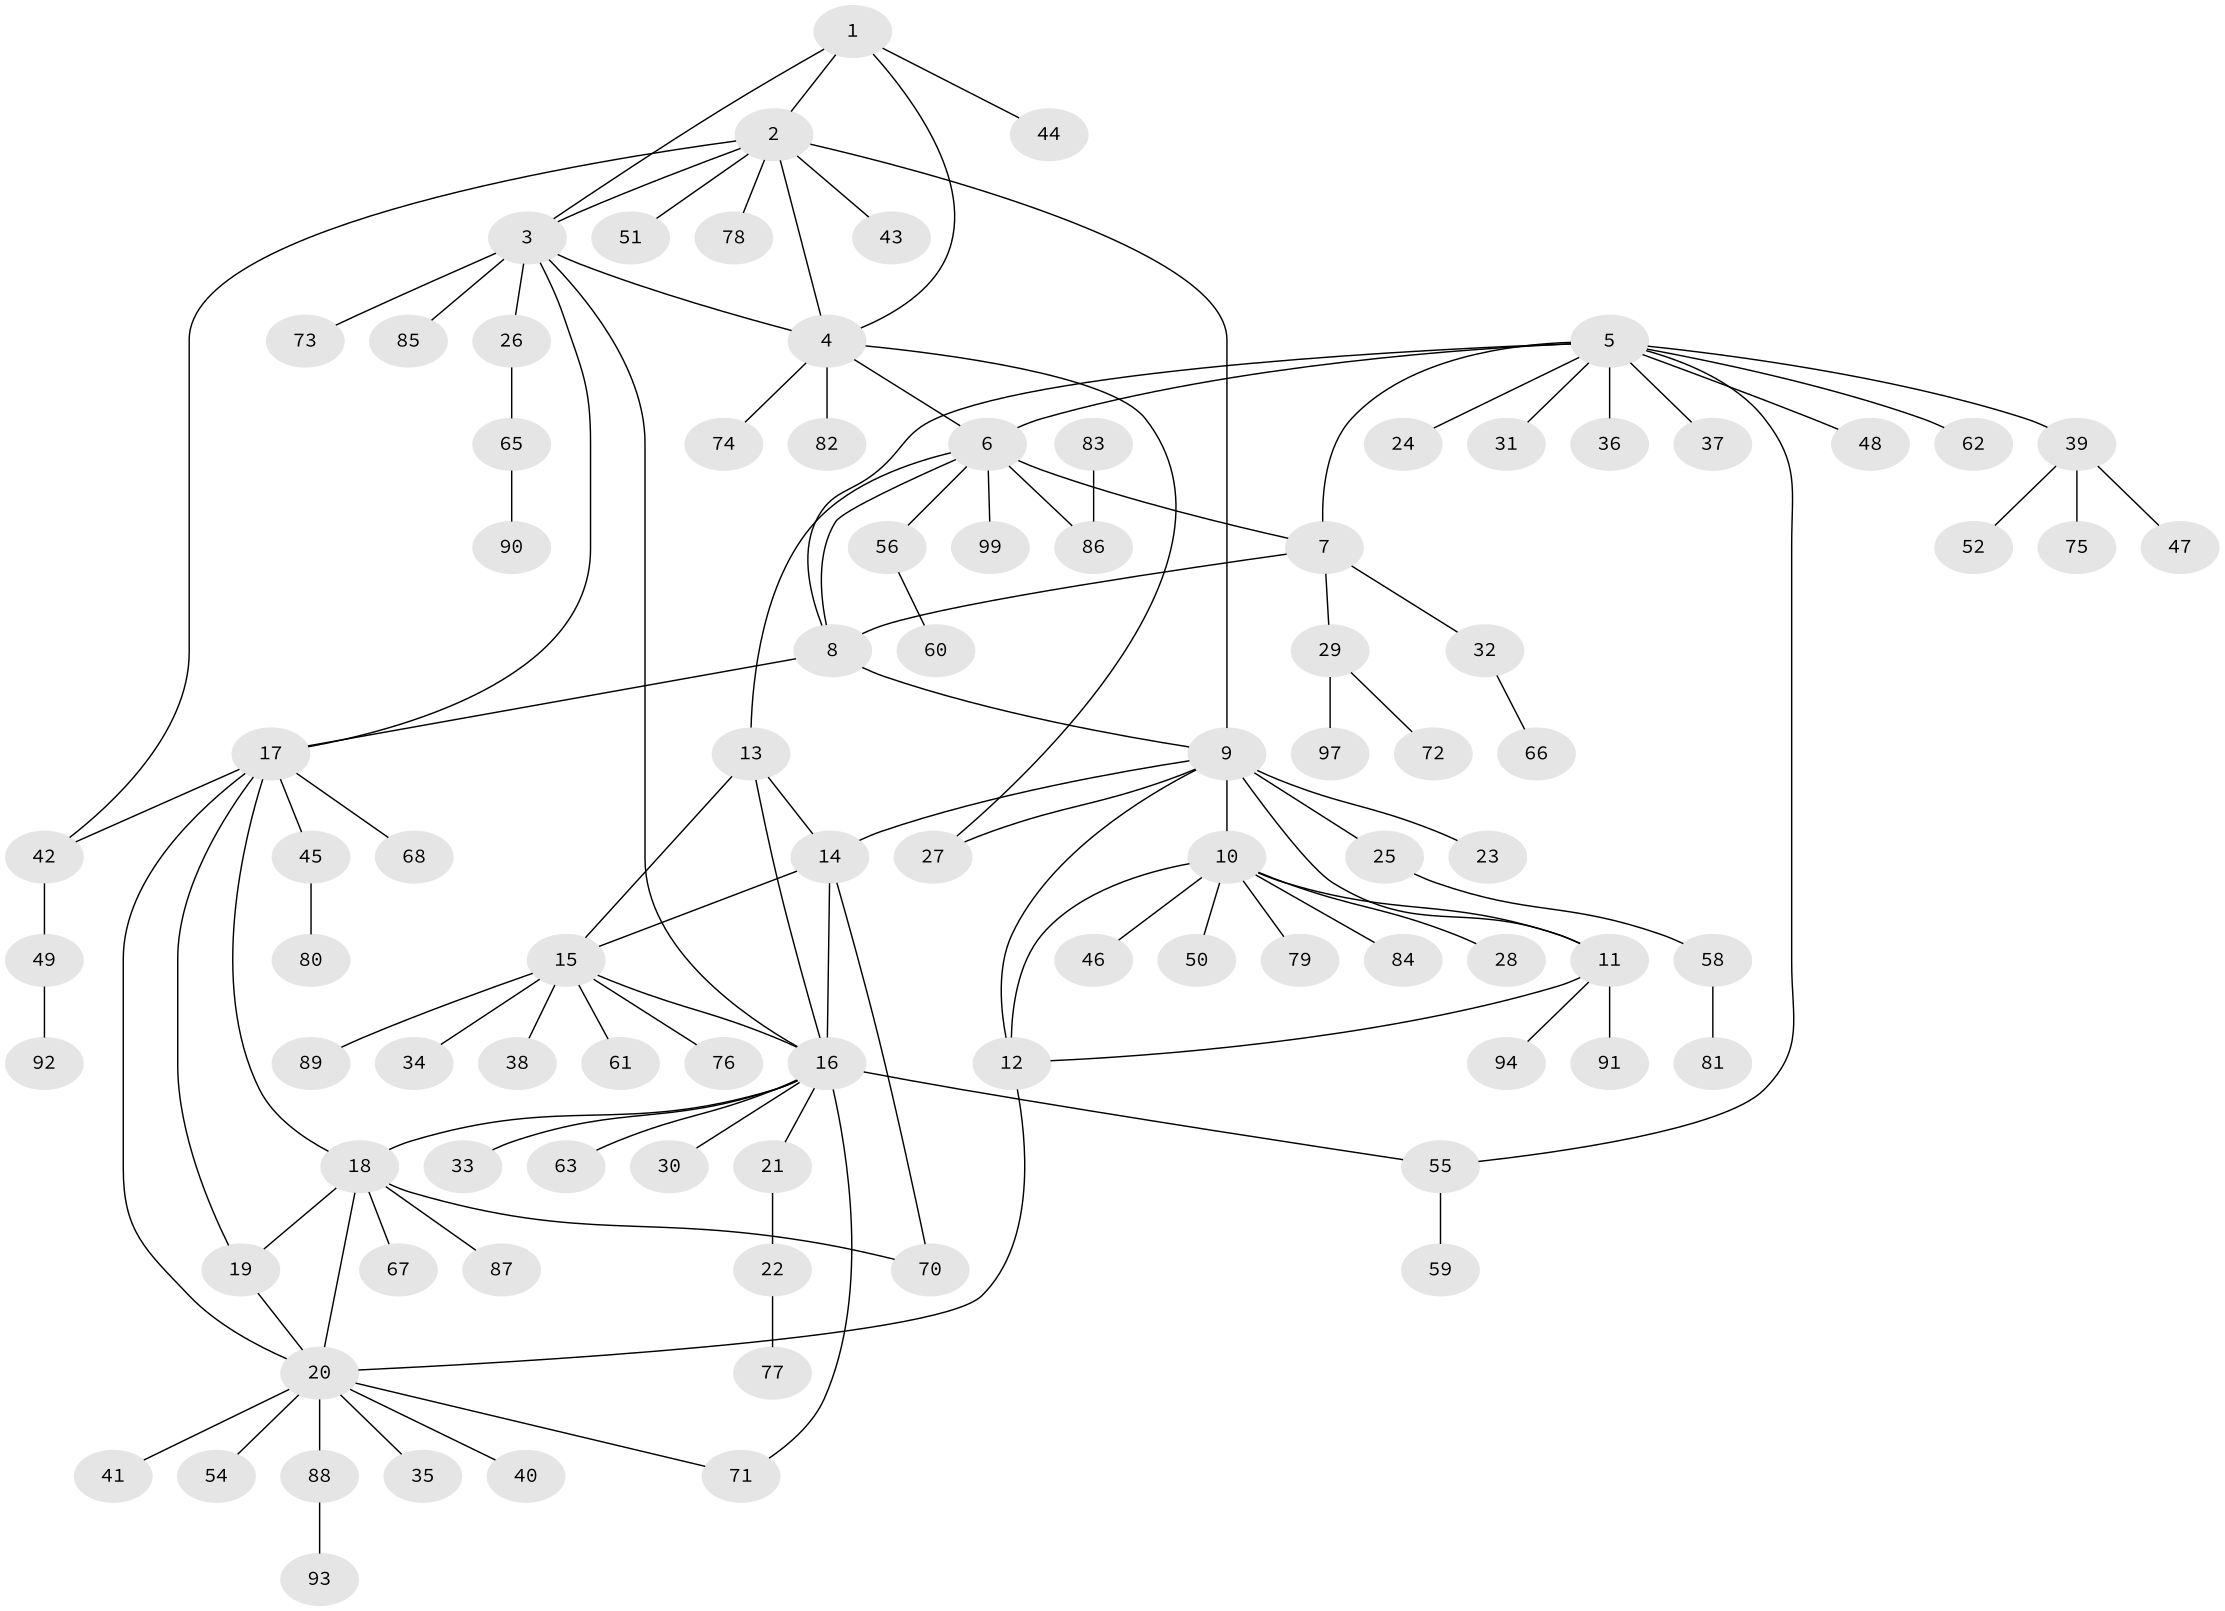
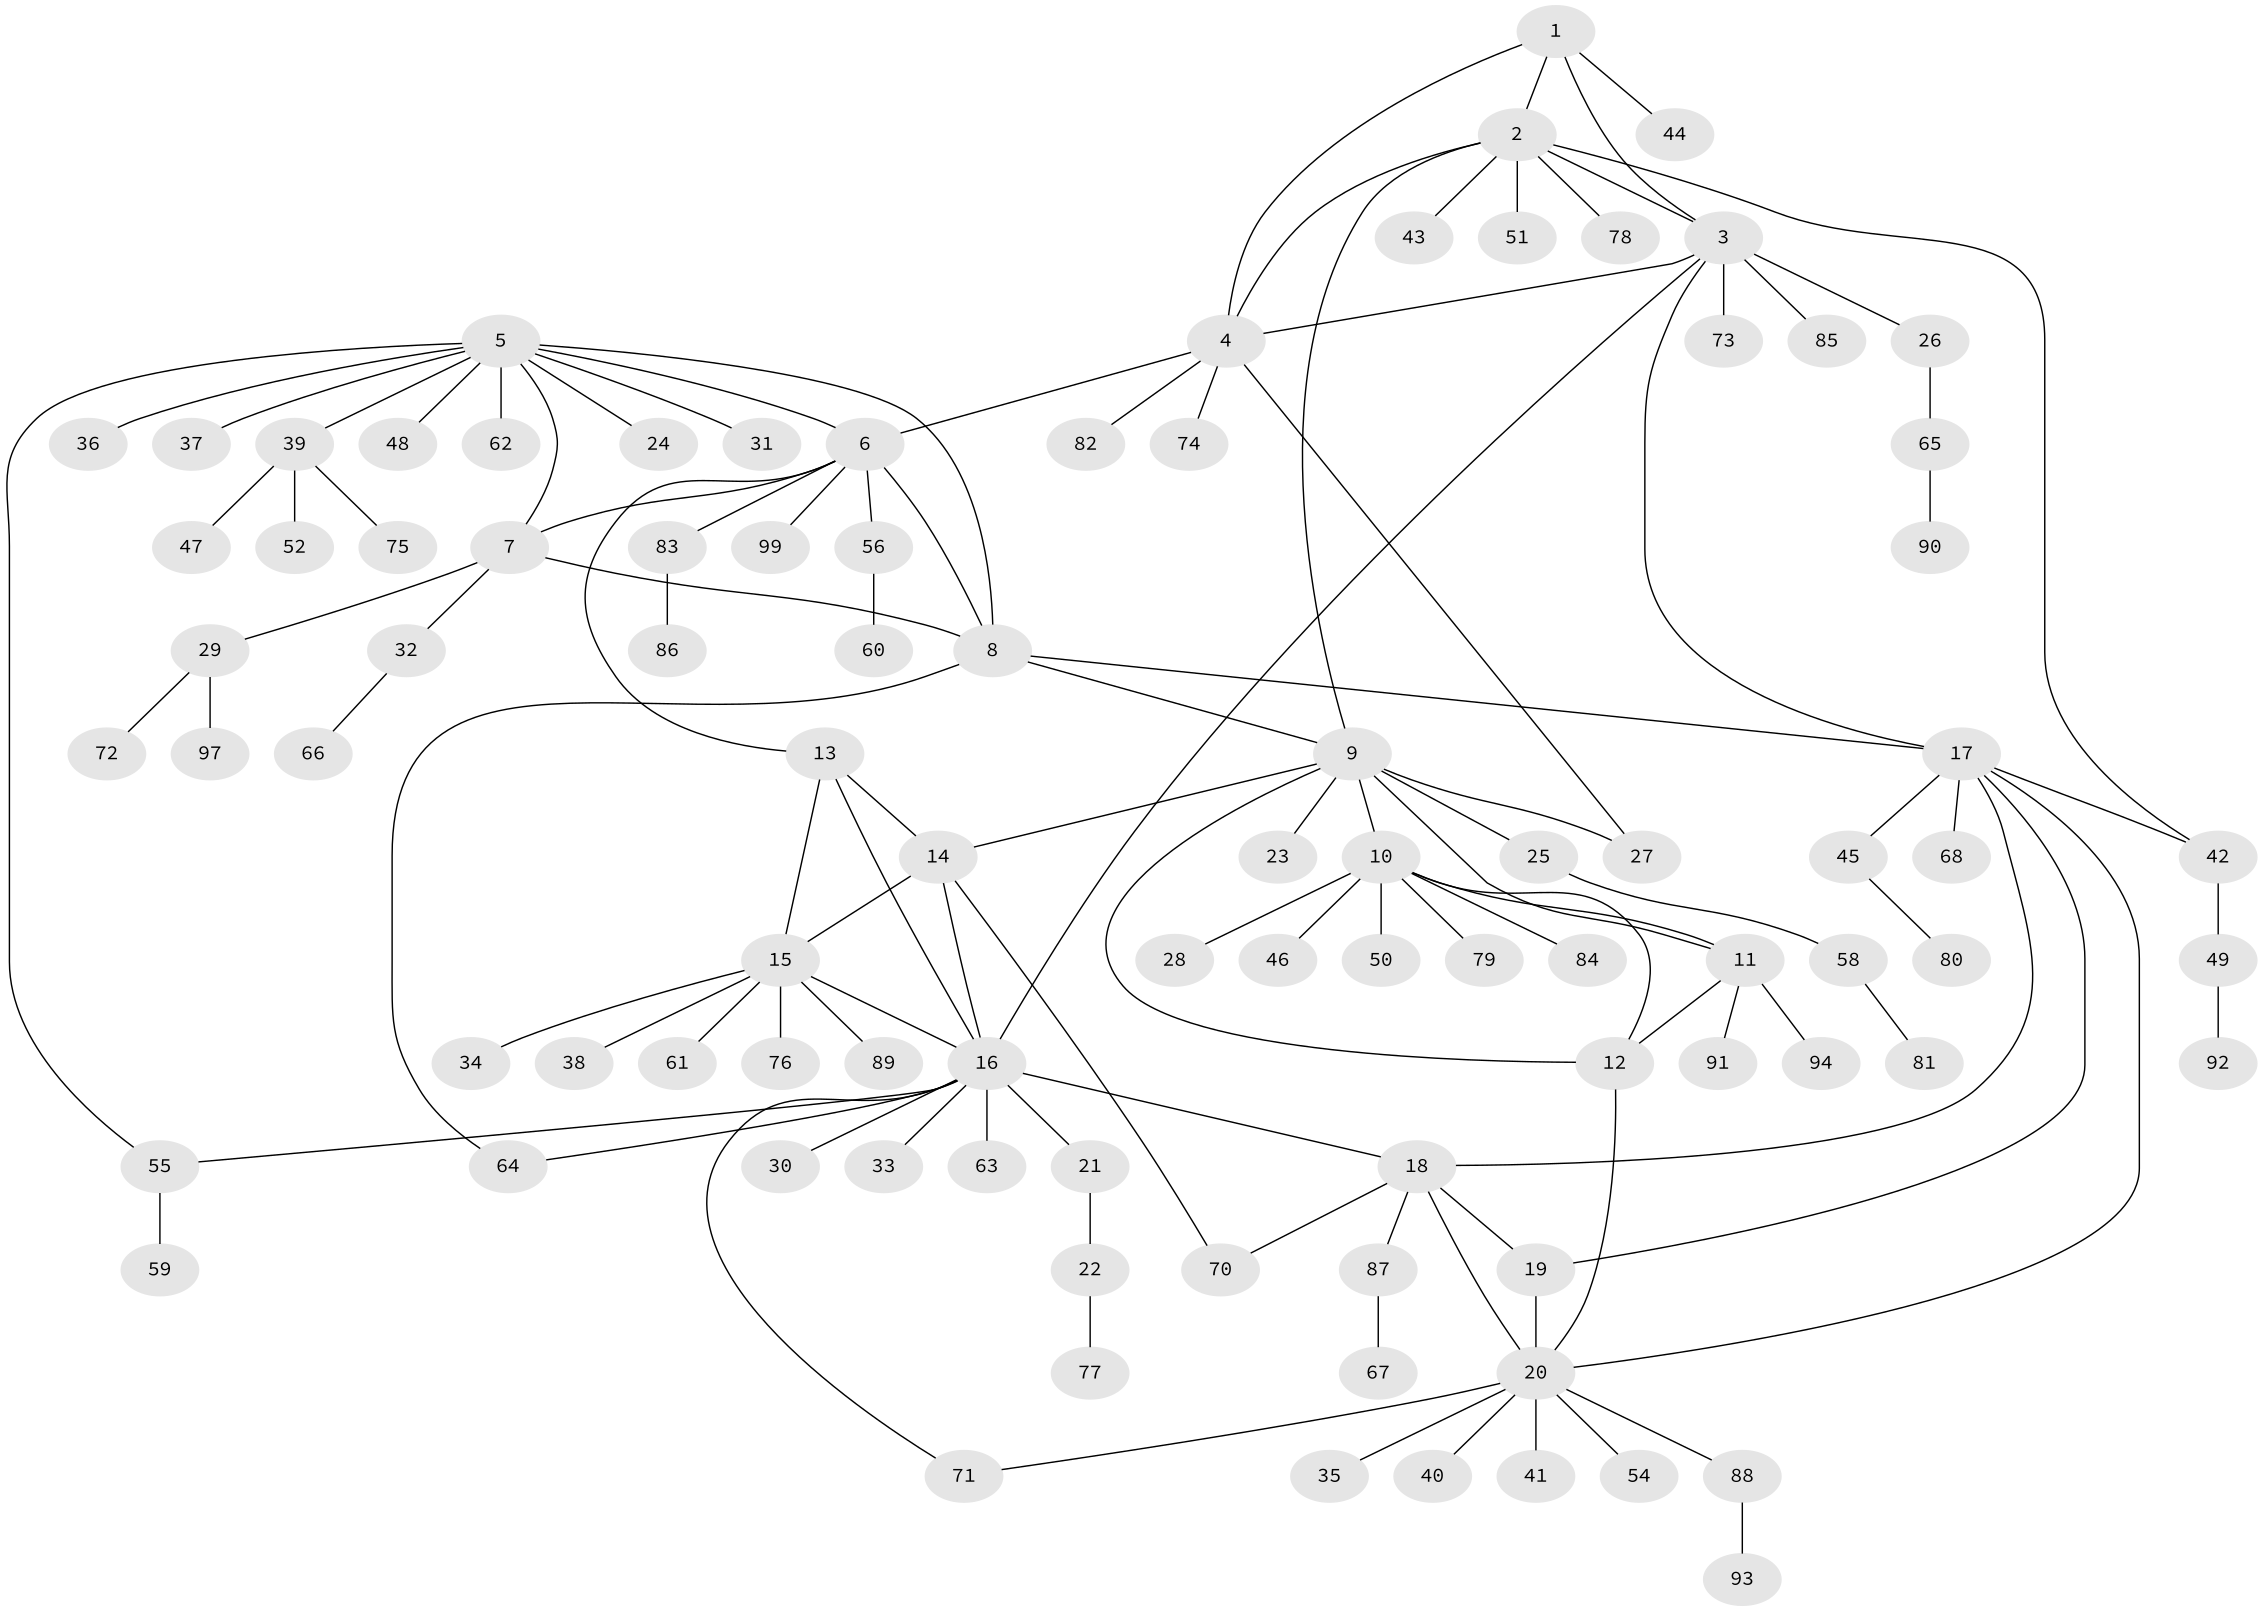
edge "6" -- "86": now "6" -- "83"
node "64": added
edge "18" -- "67": now "87" -- "67"
